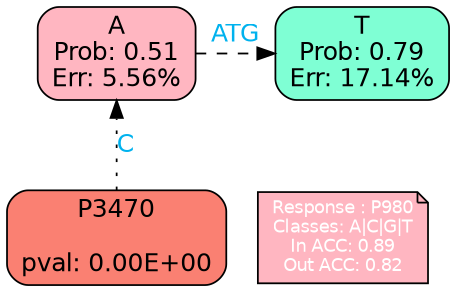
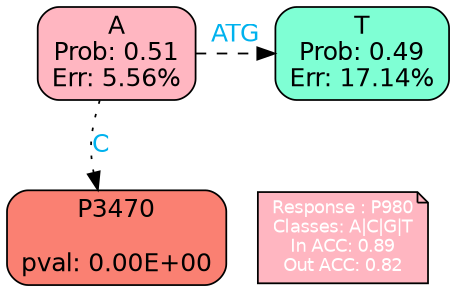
node "T Prob: 0.79 Err: 17.14%": label "T Prob: 0.79 Err: 17.14%" -> "T Prob: 0.49 Err: 17.14%"
edge "P3470 pval: 0.00E+00" -> "A Prob: 0.51 Err: 5.56%": reversed
